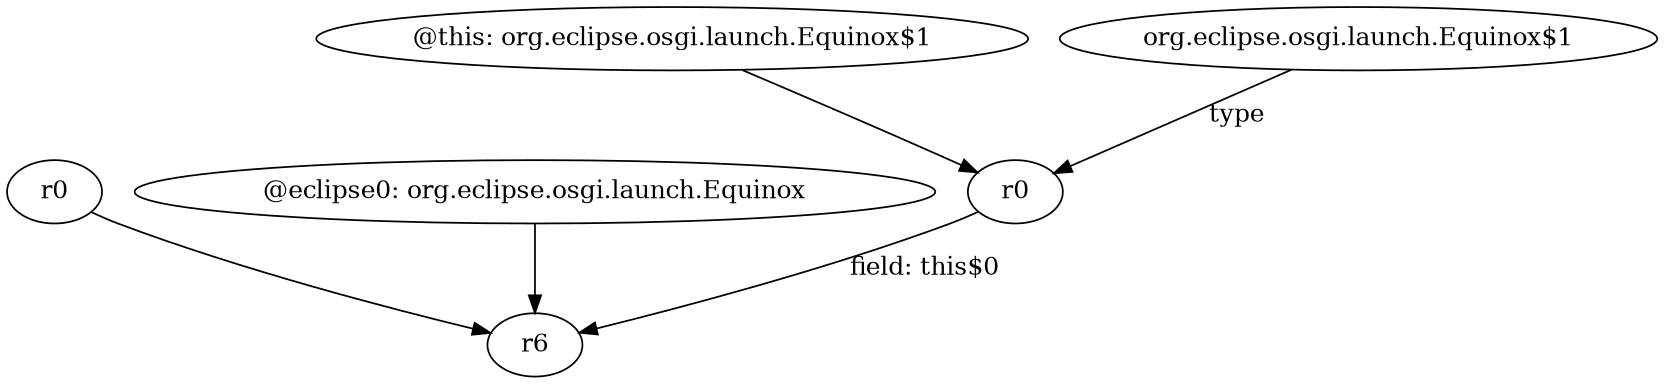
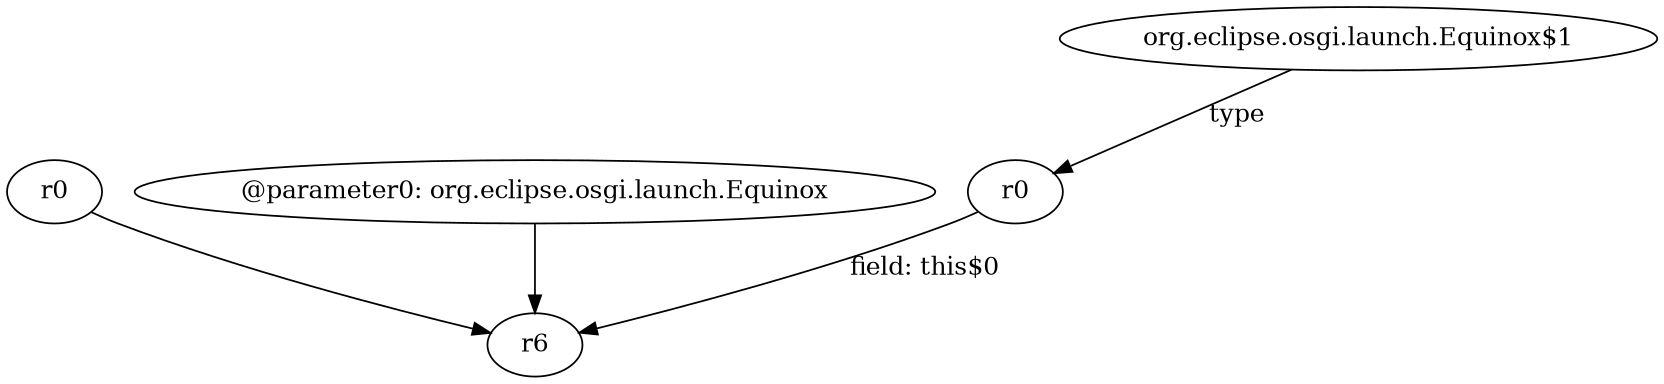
node "@this: org.eclipse.osgi.launch.Equinox$1": removed
node "@eclipse0: org.eclipse.osgi.launch.Equinox": label "@eclipse0: org.eclipse.osgi.launch.Equinox" -> "@parameter0: org.eclipse.osgi.launch.Equinox"
